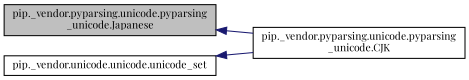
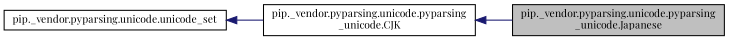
edge "pip._vendor.pyparsing.unicode.pyparsing _unicode.CJK" -> "pip._vendor.pyparsing.unicode.pyparsing _unicode.Japanese": reversed
node "pip._vendor.unicode.unicode.unicode_set": label "pip._vendor.unicode.unicode.unicode_set" -> "pip._vendor.pyparsing.unicode.unicode_set"
